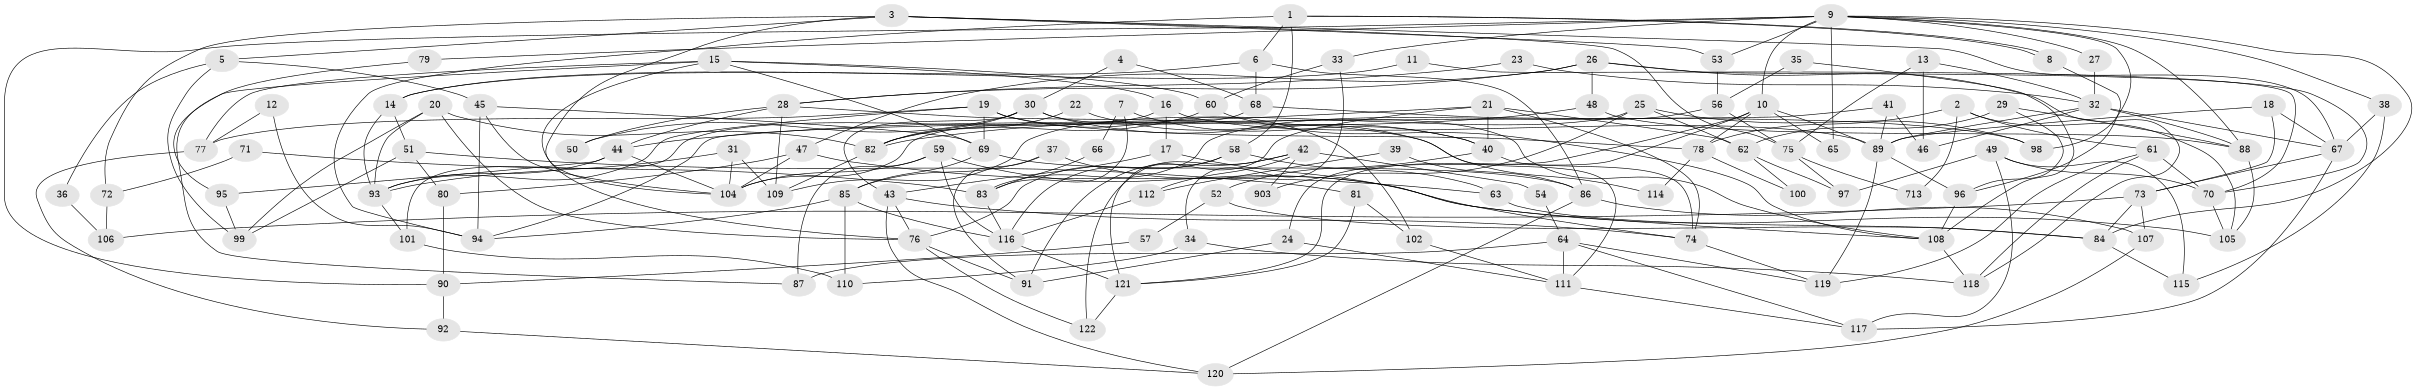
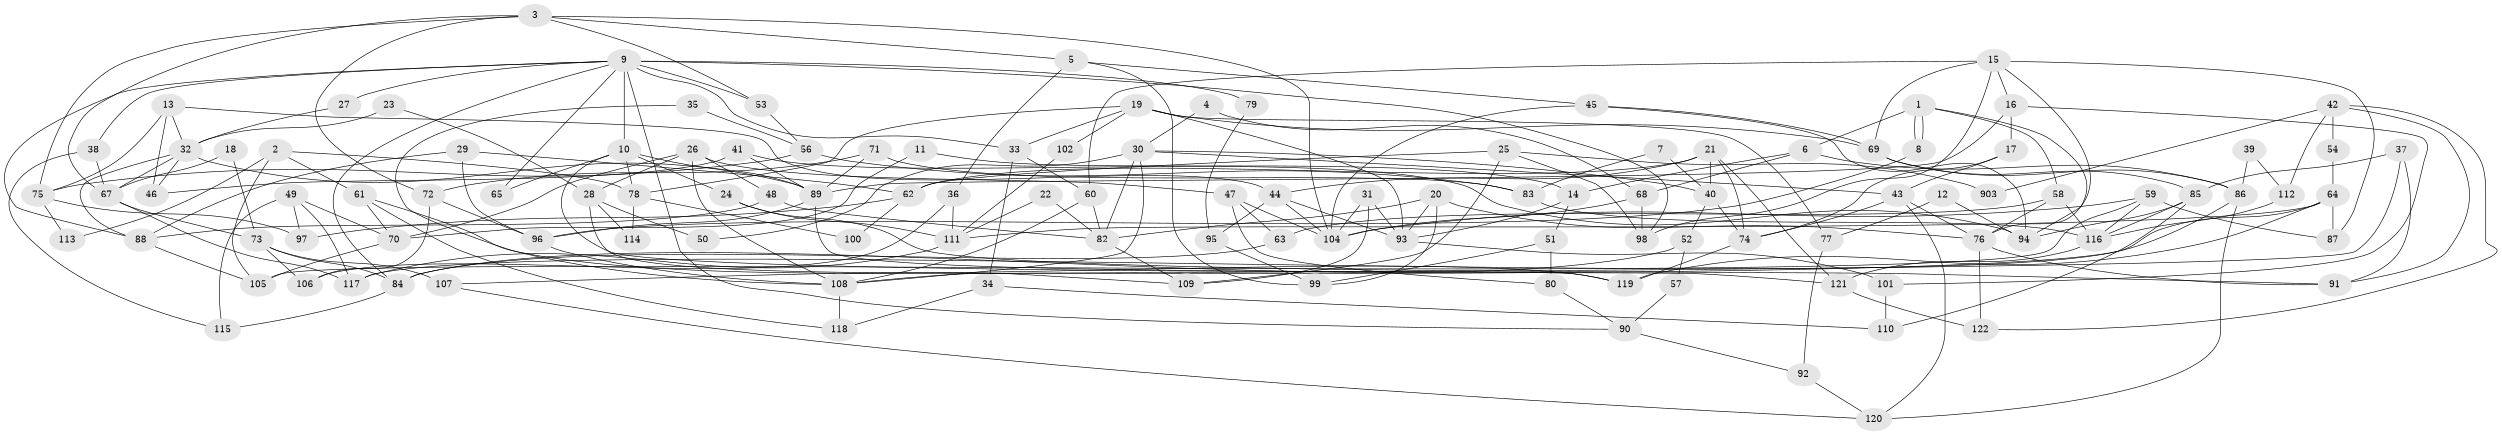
edge "15" -- "77": now "15" -- "98"
edge "18" -- "89": now "71" -- "89"
edge "28" -- "44": now "13" -- "44"
edge "19" -- "33": added
edge "26" -- "118": now "26" -- "108"
node "66": removed
node "81": removed
node "713": label "713" -> "113"
edge "72" -- "96": added
edge "36" -- "111": added
